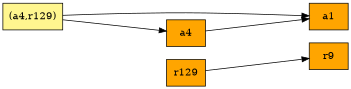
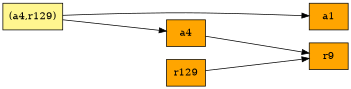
edge "a4" -> "a1": now "a4" -> "r9"
